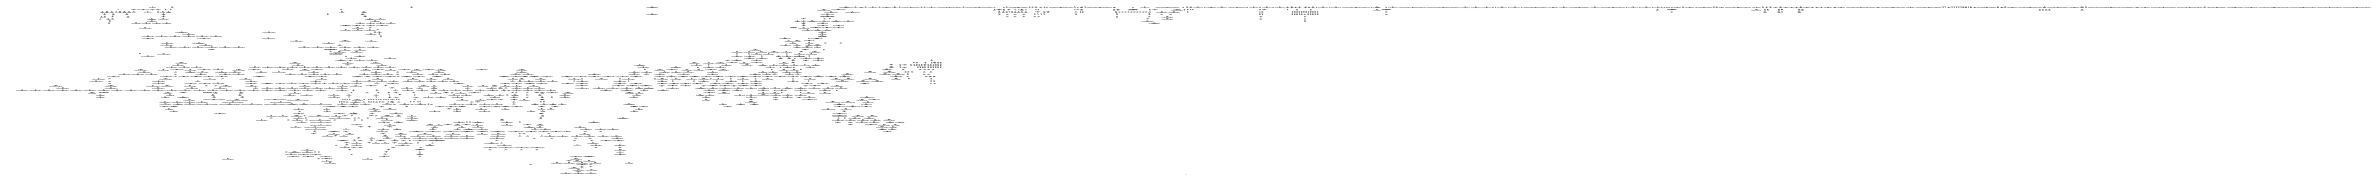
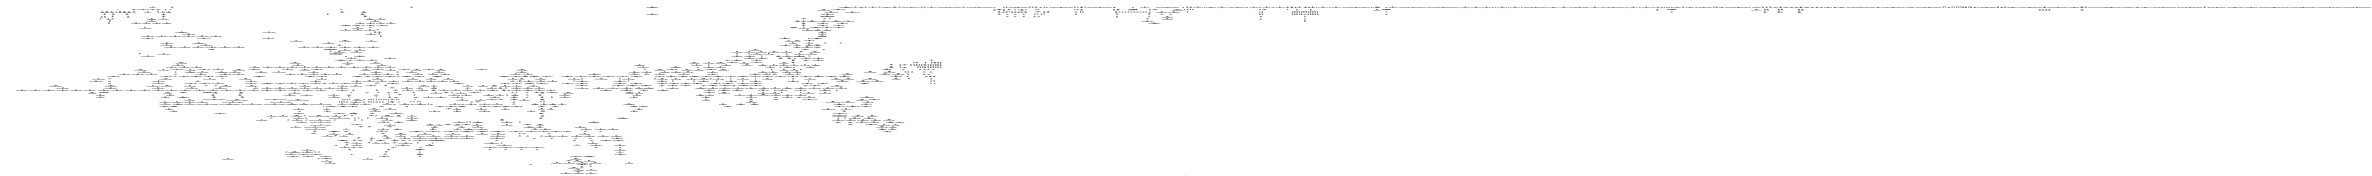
node "NodeID: 1006": added
